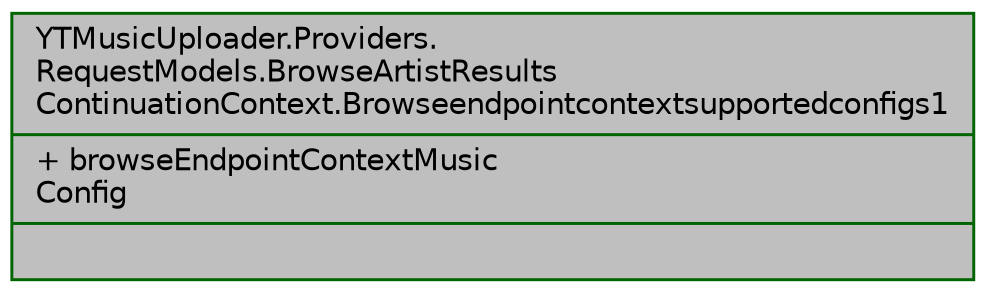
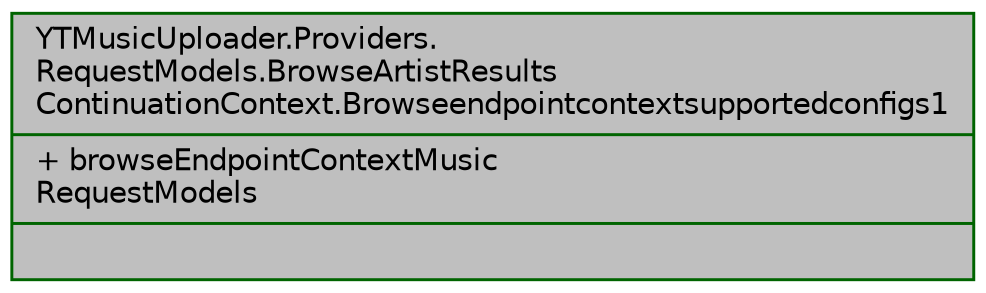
node "YTMusicUploader.Providers.": text "Config" -> "RequestModels"
